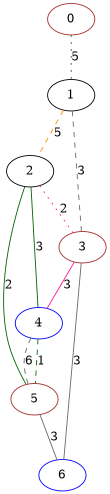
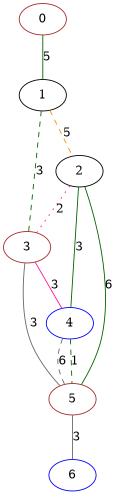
edge "0" -- "1": style dotted -> solid
edge "1" -- "3": color gray40 -> darkgreen
edge "2" -- "5": label "2" -> "6"
edge "3" -- "6": now "3" -- "5"
